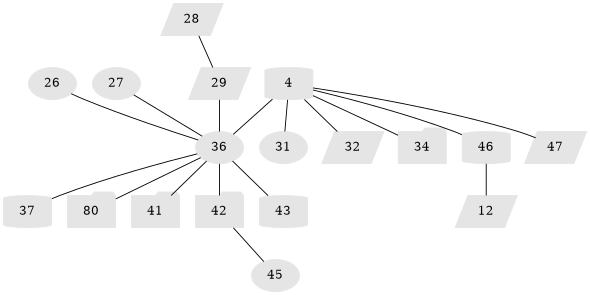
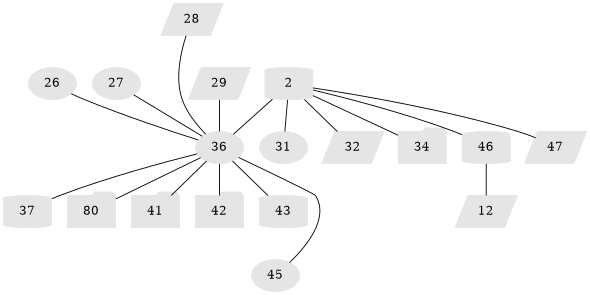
edge "28" -- "29": now "28" -- "36"
node "4": label "4" -> "2"
edge "42" -- "45": now "36" -- "45"
